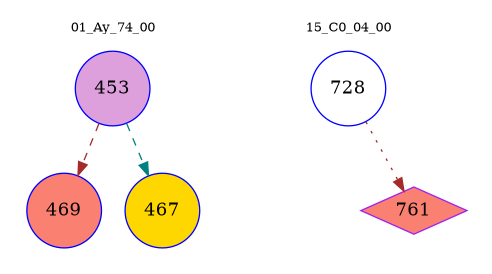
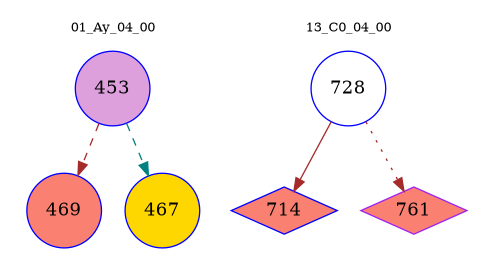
cluster "01_Ay_74_00": label "01_Ay_74_00" -> "01_Ay_04_00"
cluster "15_C0_04_00": label "15_C0_04_00" -> "13_C0_04_00"
node "714": added
